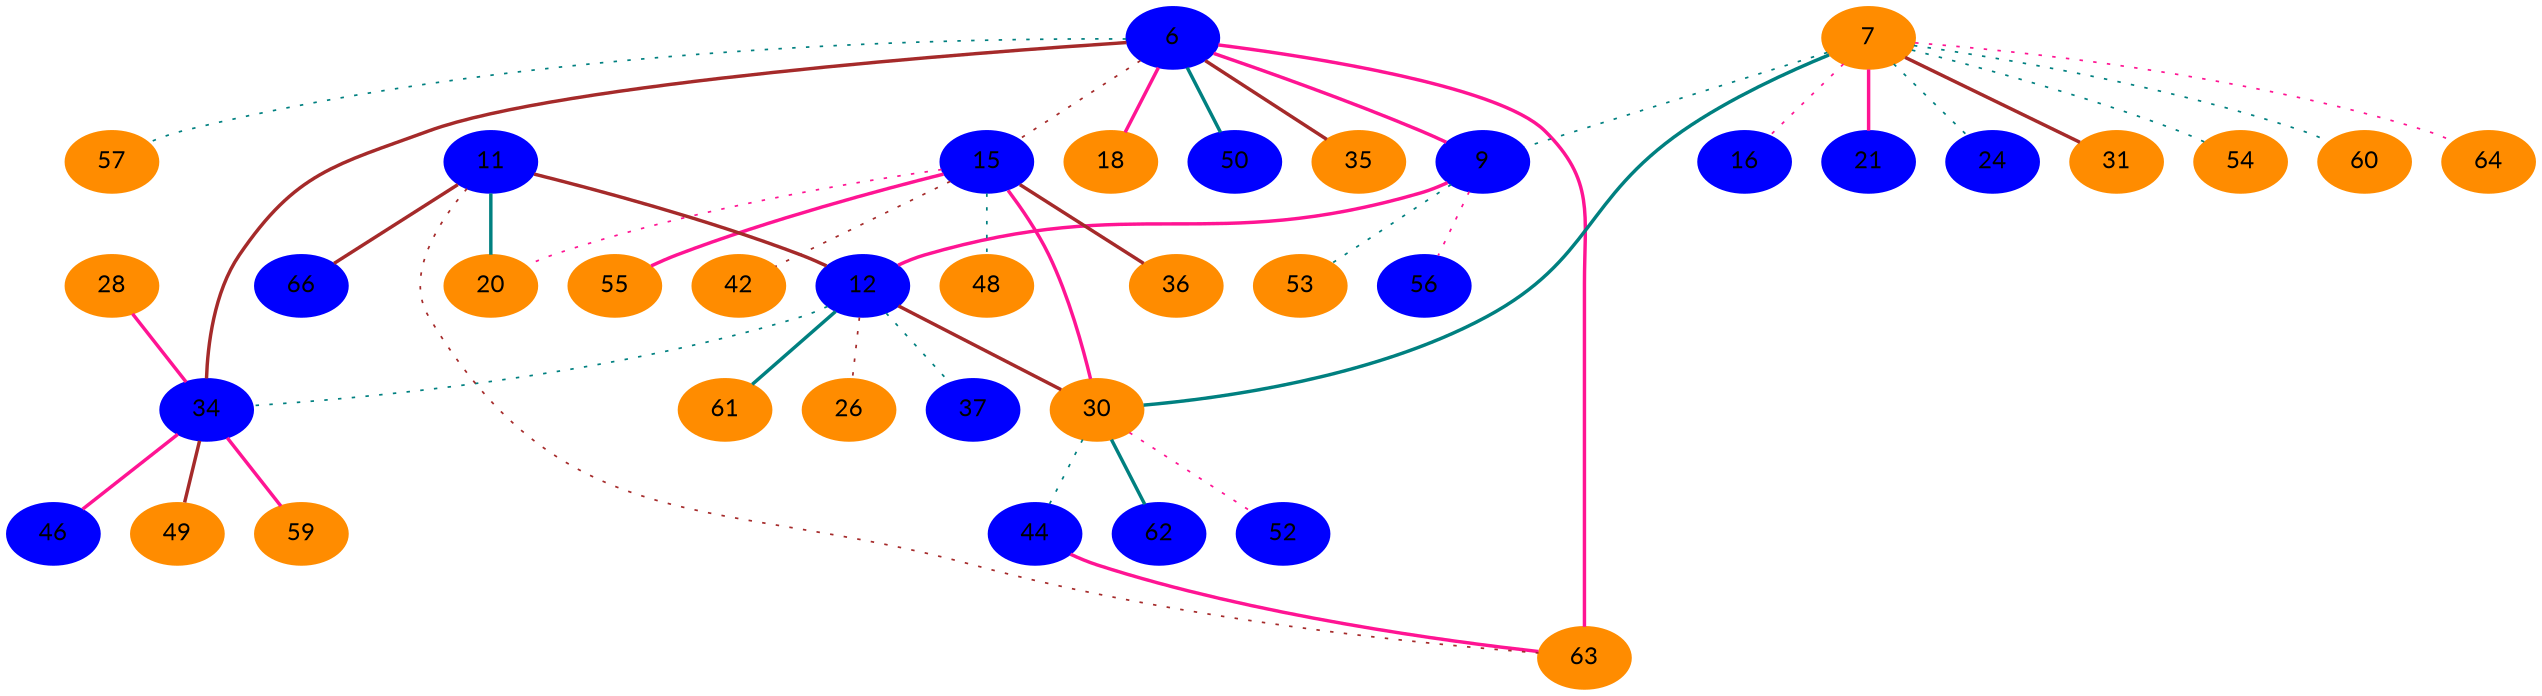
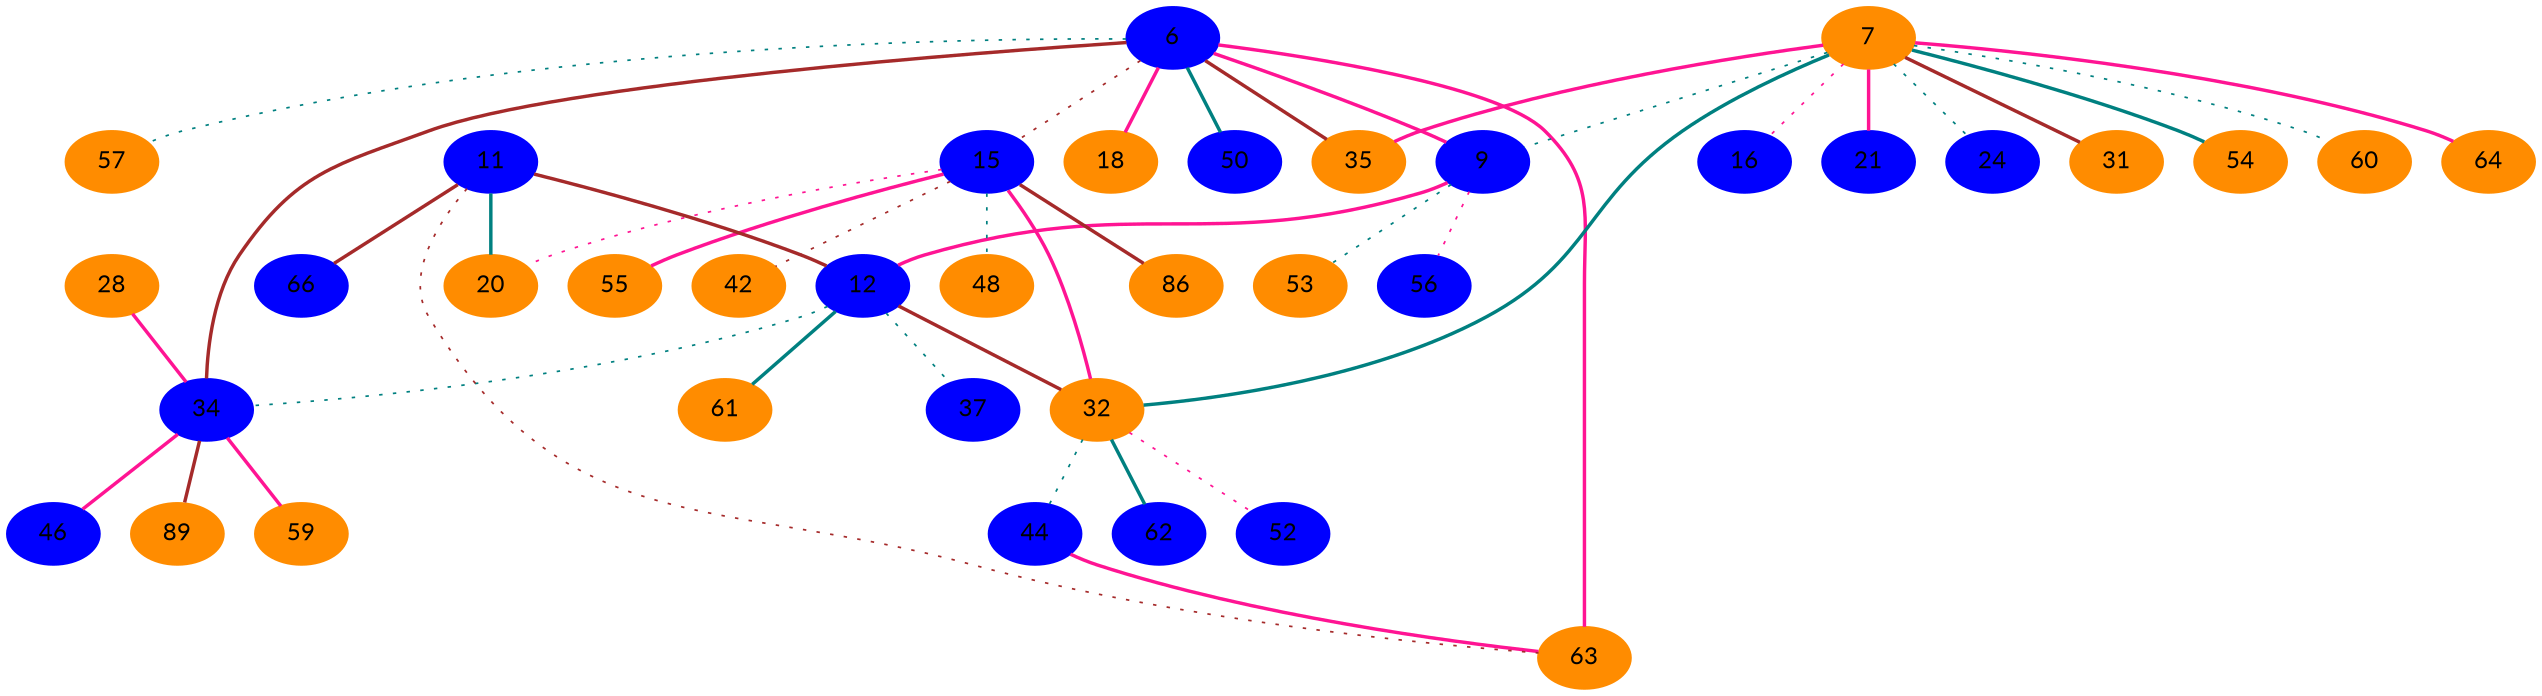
edge "7" -- "64": style dotted -> bold
edge "7" -- "35": added
edge "7" -- "54": style dotted -> bold
node "36": label "36" -> "86"
node "26": removed
node "30": label "30" -> "32"
node "49": label "49" -> "89"
